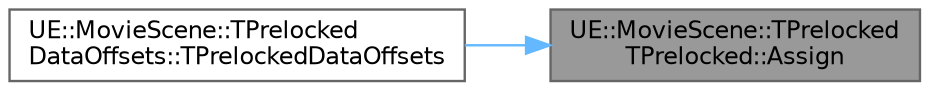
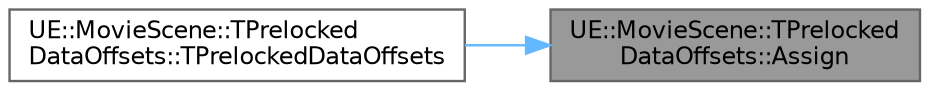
node "UE::MovieScene::TPrelocked TPrelocked::Assign": label "UE::MovieScene::TPrelocked TPrelocked::Assign" -> "UE::MovieScene::TPrelocked DataOffsets::Assign"
